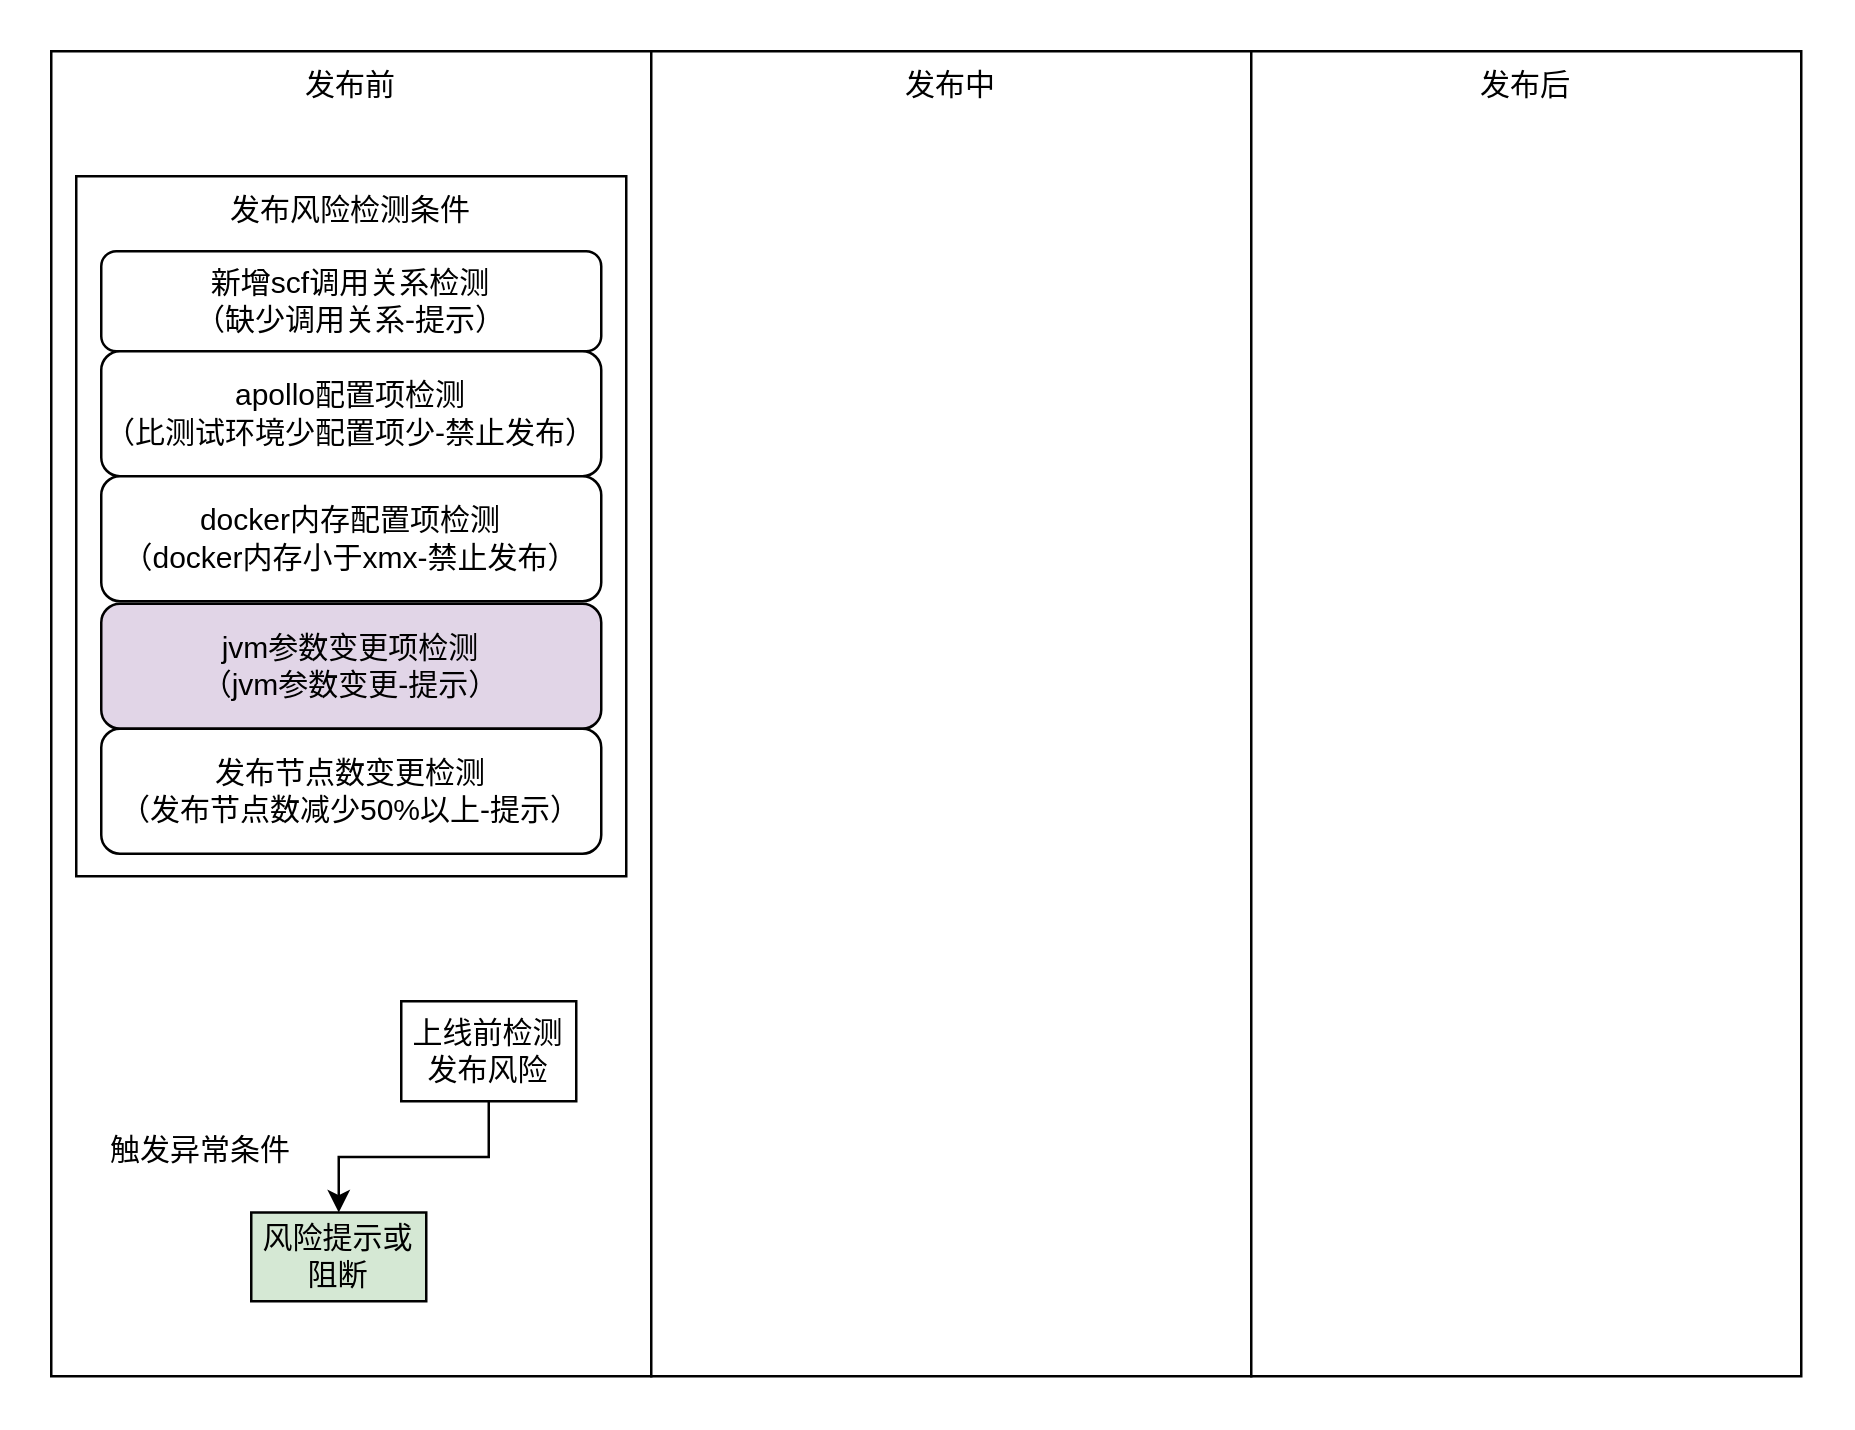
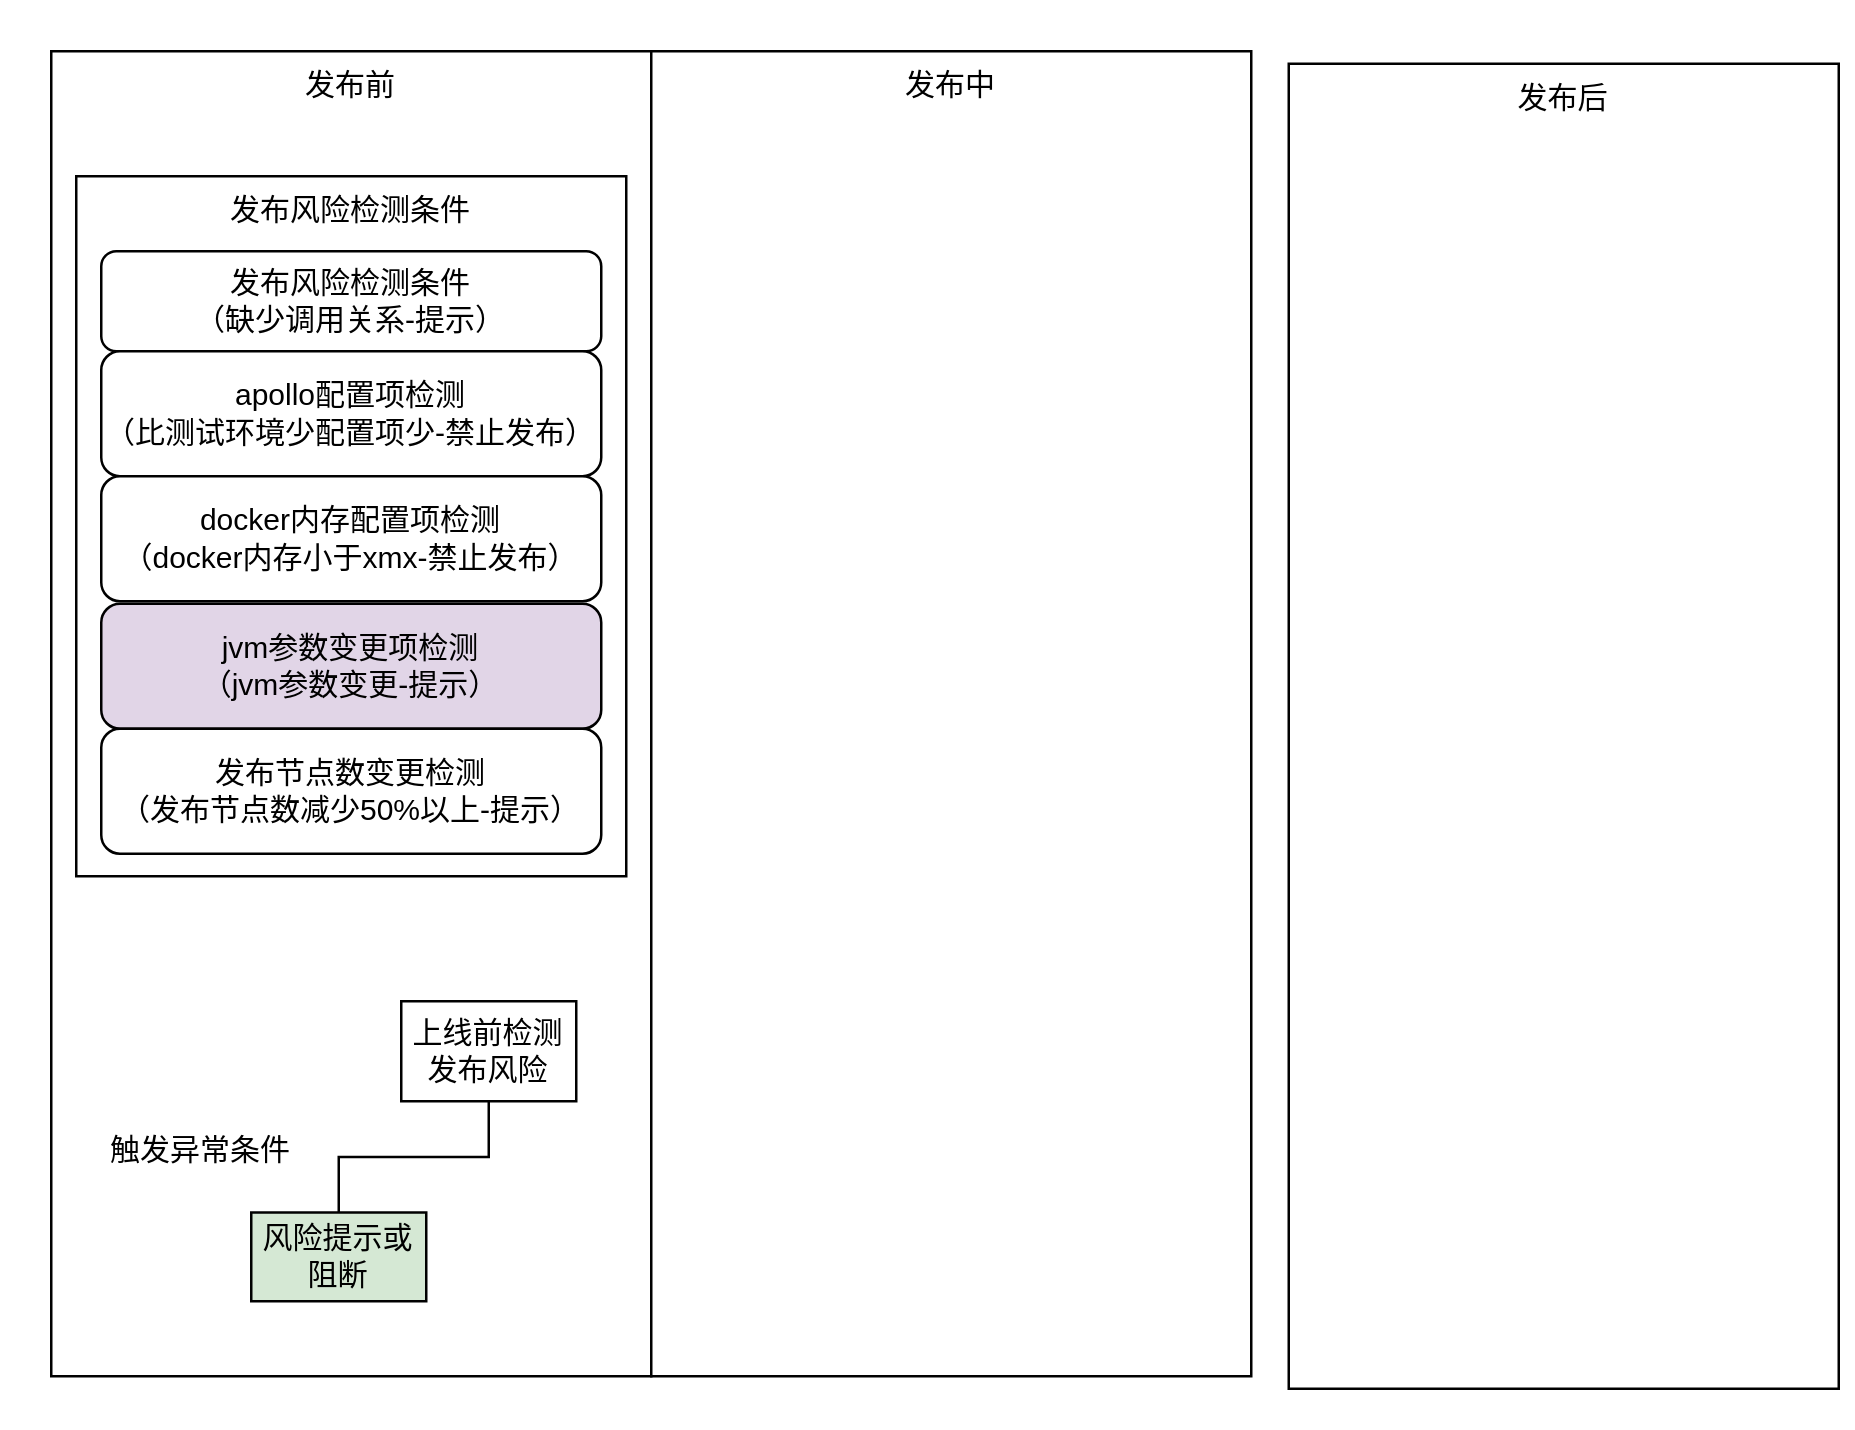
node "新增scf调用关系检测 （缺少调用关系-提示）": label "新增scf调用关系检测 （缺少调用关系-提示）" -> "发布风险检测条件 （缺少调用关系-提示）"
node "发布后": moved (1526, 714) -> (1564, 726)
edge "上线前检测发布风险" -> "风险提示或阻断": arrowhead classic -> none
